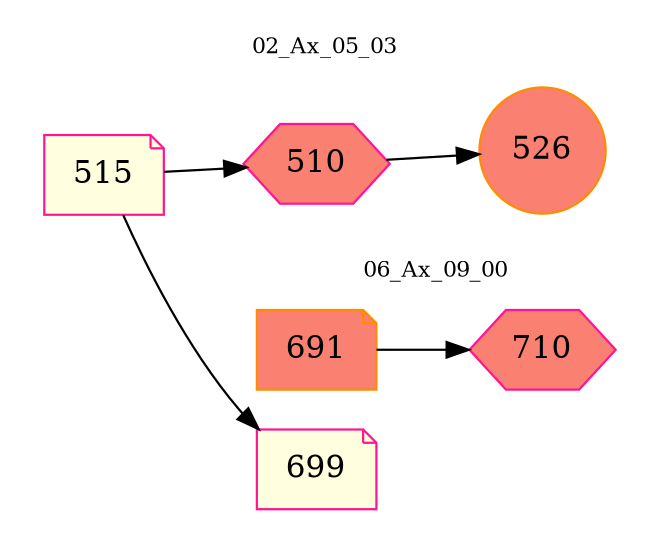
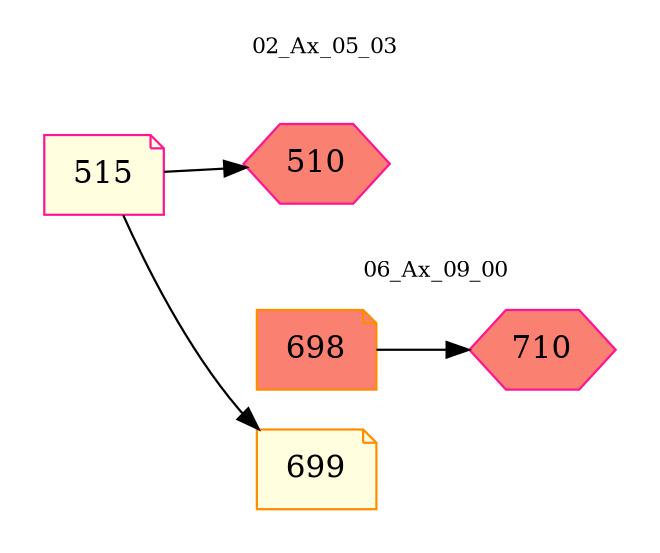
node "526": removed
node "691": label "691" -> "698"
node "699": color deeppink -> darkorange
